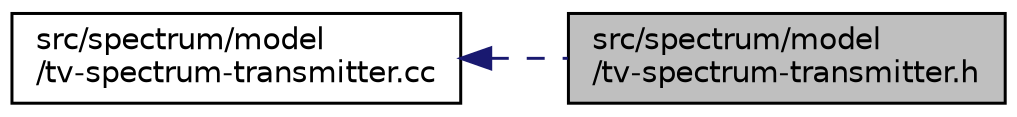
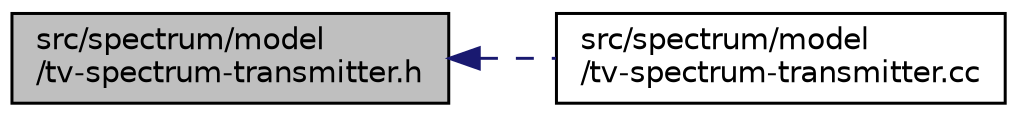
edge "src/spectrum/model /tv-spectrum-transmitter.h" -> "src/spectrum/model /tv-spectrum-transmitter.cc": reversed
